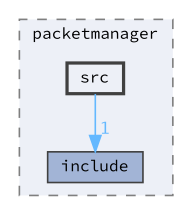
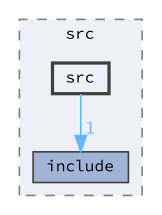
cluster "packetmanager": label "packetmanager" -> "src"
